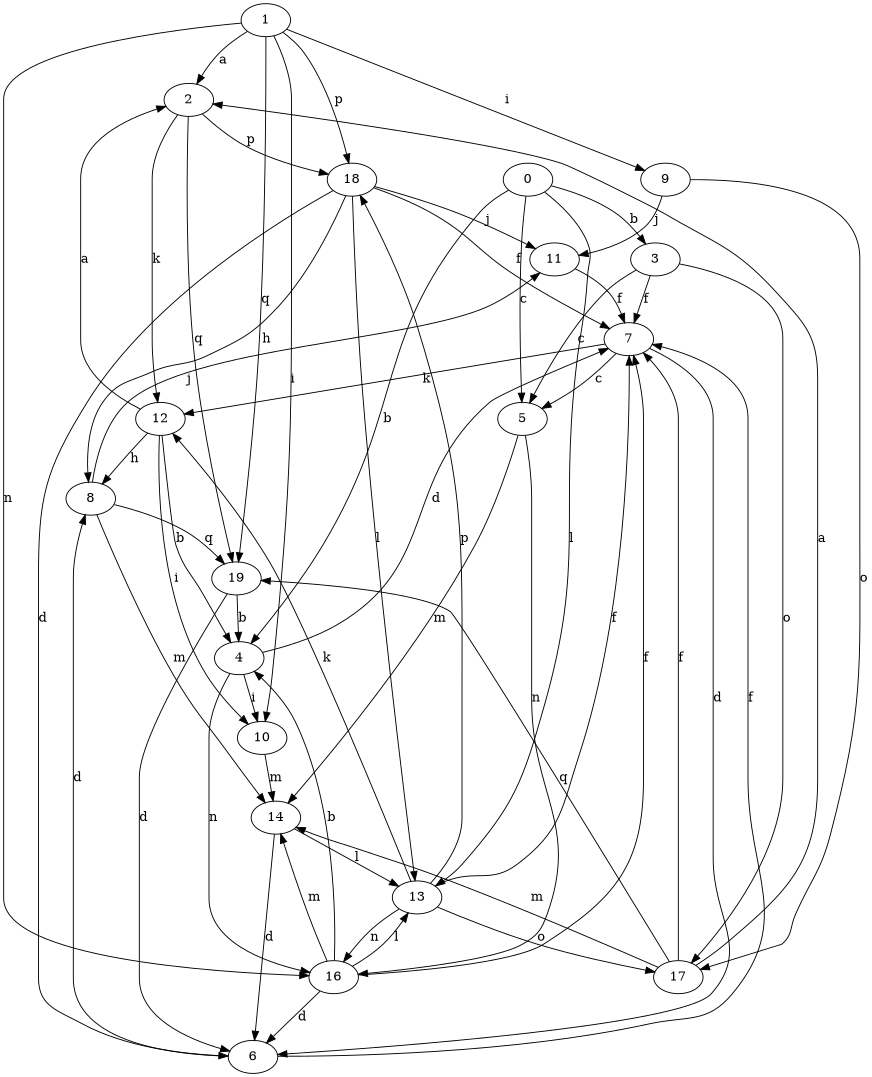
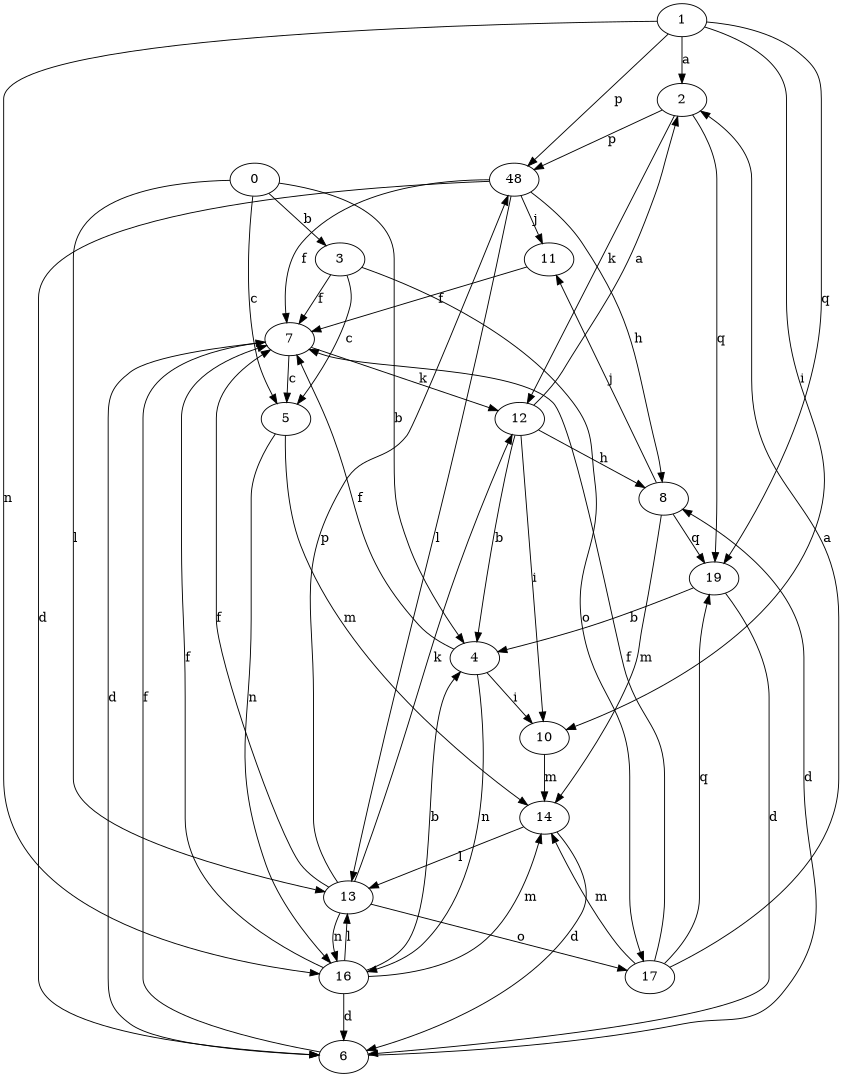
node "18": label "18" -> "48"
node "9": removed
edge "4" -> "7": label "d" -> "f"
